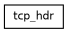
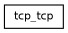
node "tcp_hdr": label "tcp_hdr" -> "tcp_tcp"
